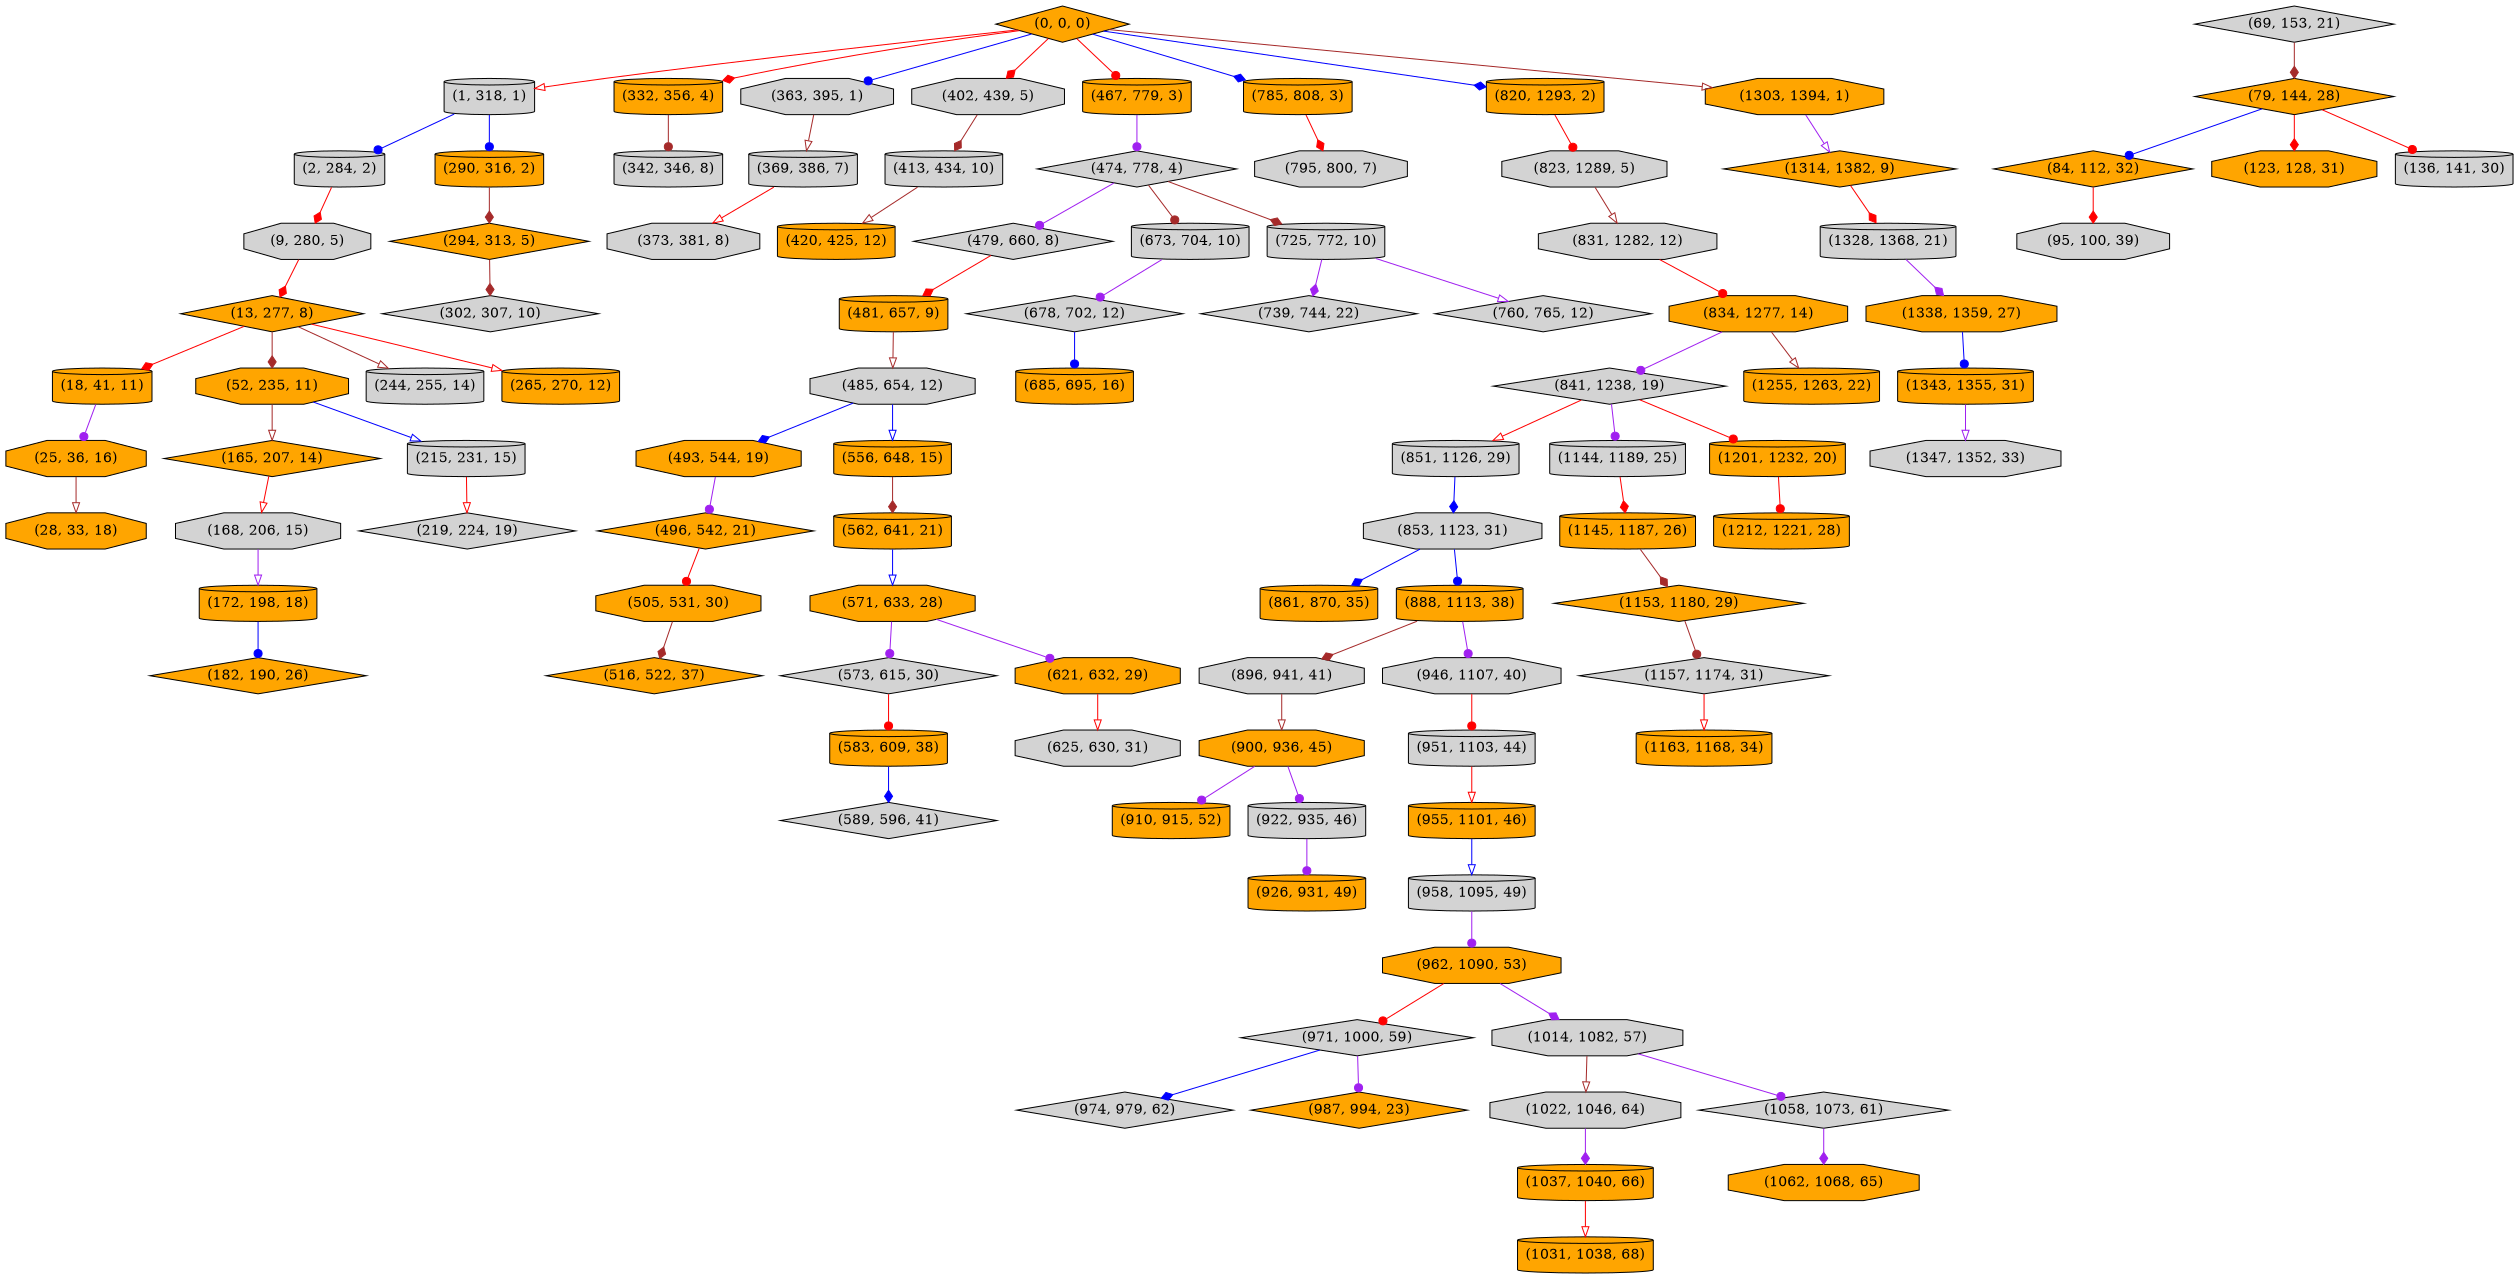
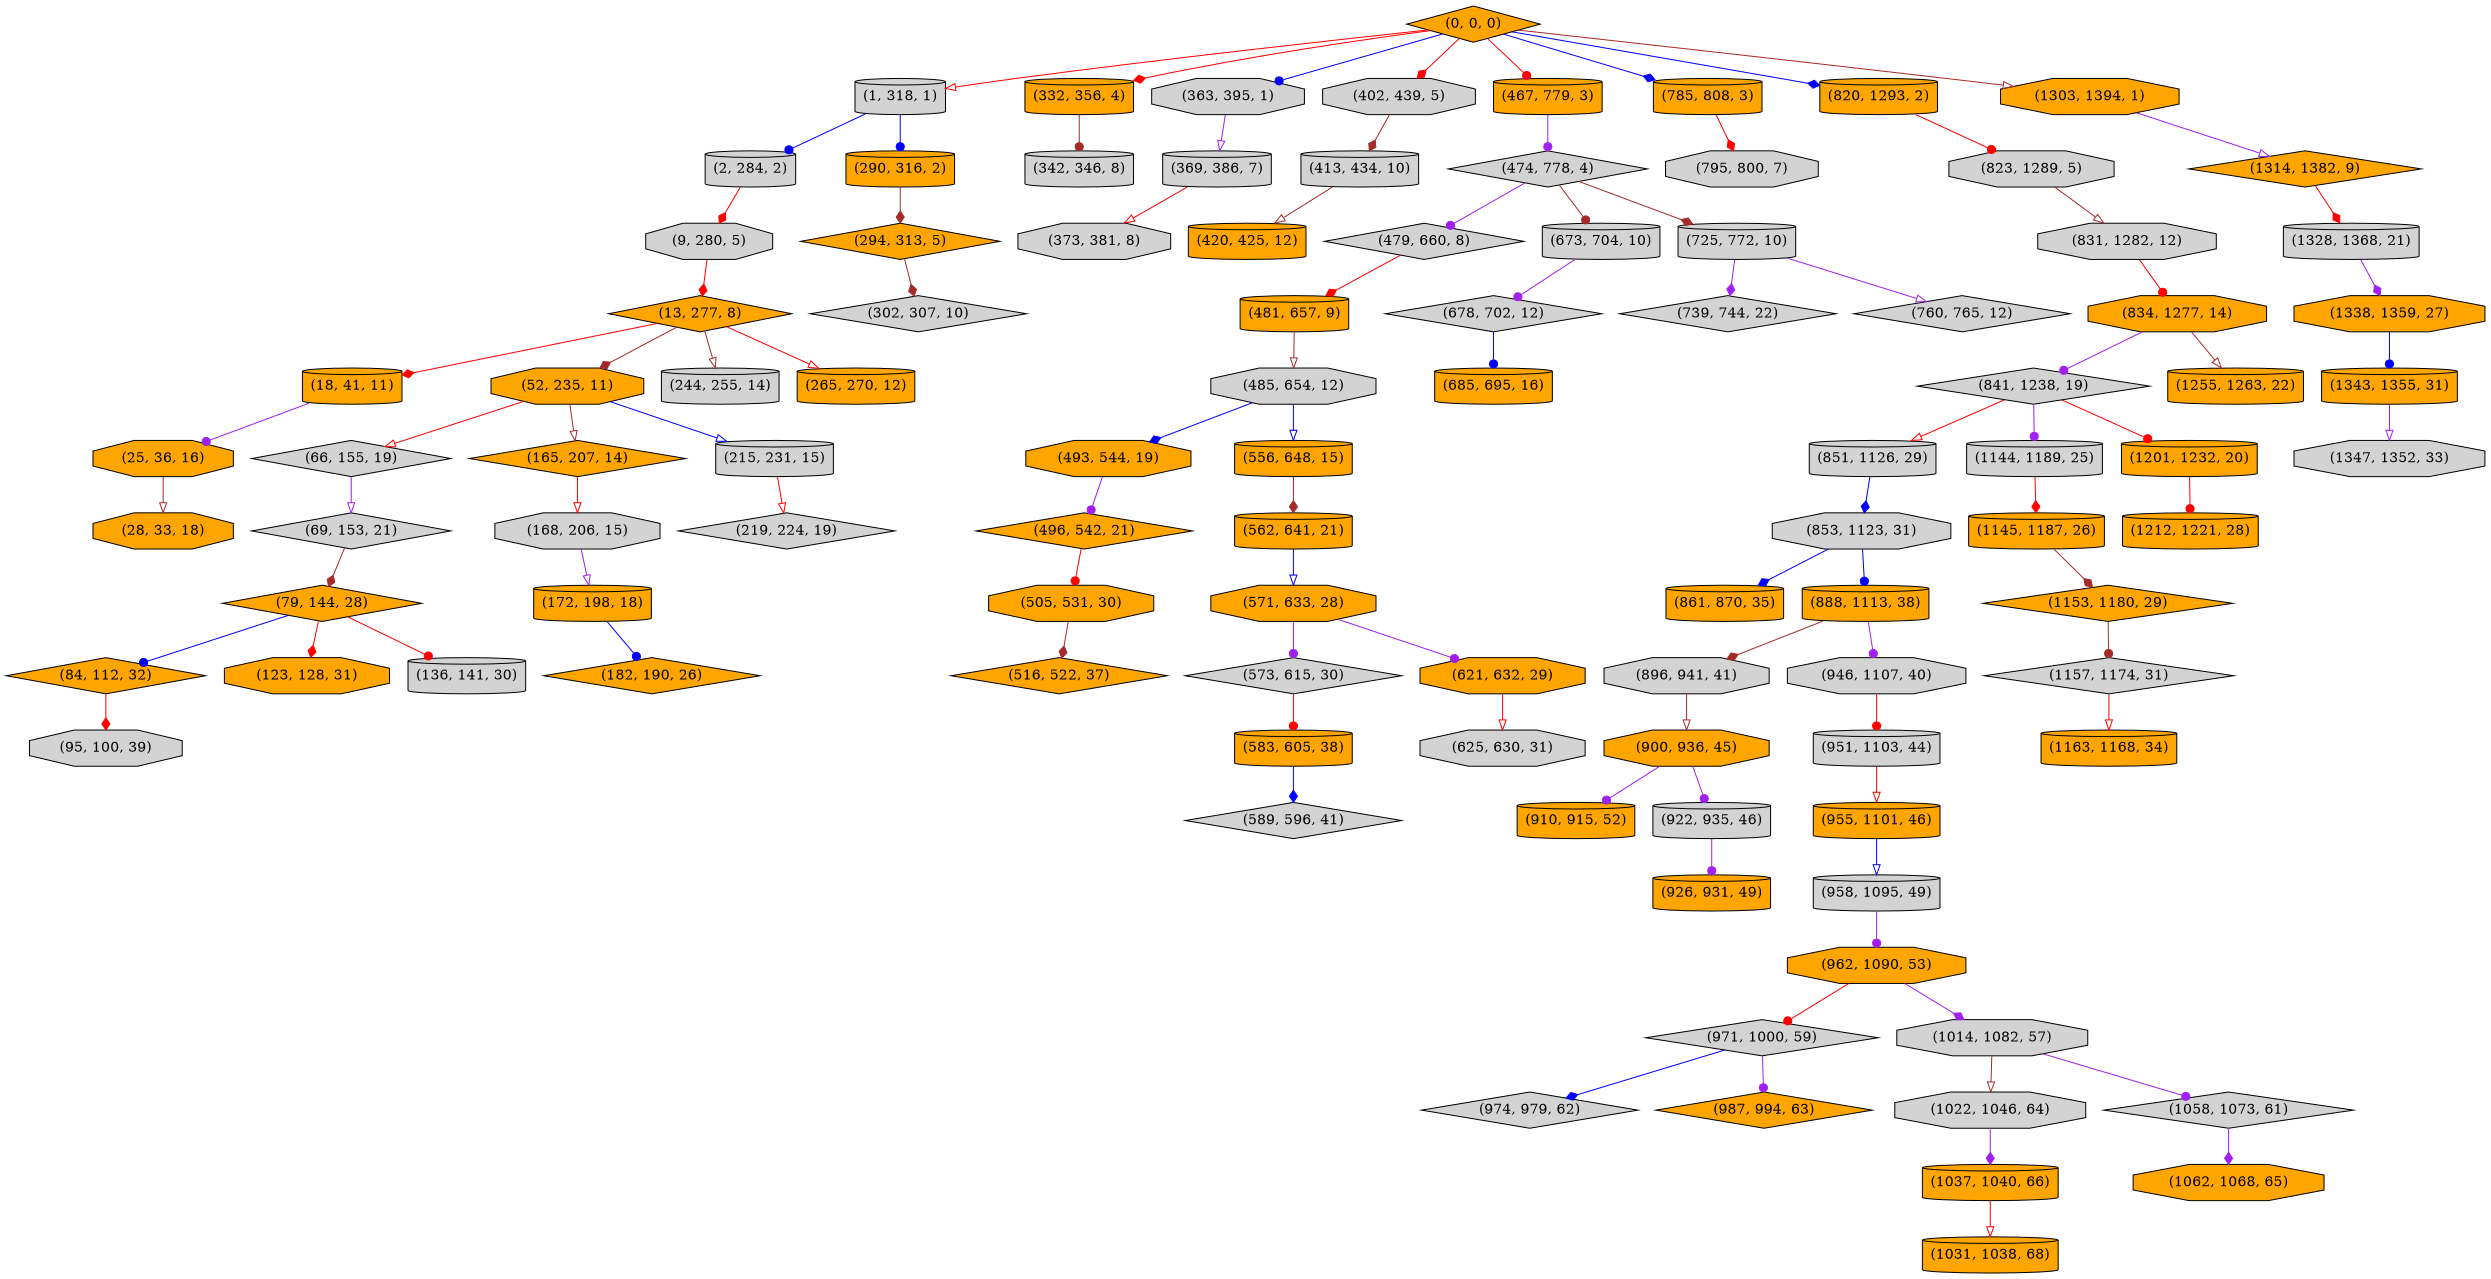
edge "(363, 395, 1)" -> "(369, 386, 7)": color brown -> purple
node "(66, 155, 19)": added
node "(583, 609, 38)": label "(583, 609, 38)" -> "(583, 605, 38)"
node "(987, 994, 23)": label "(987, 994, 23)" -> "(987, 994, 63)"
